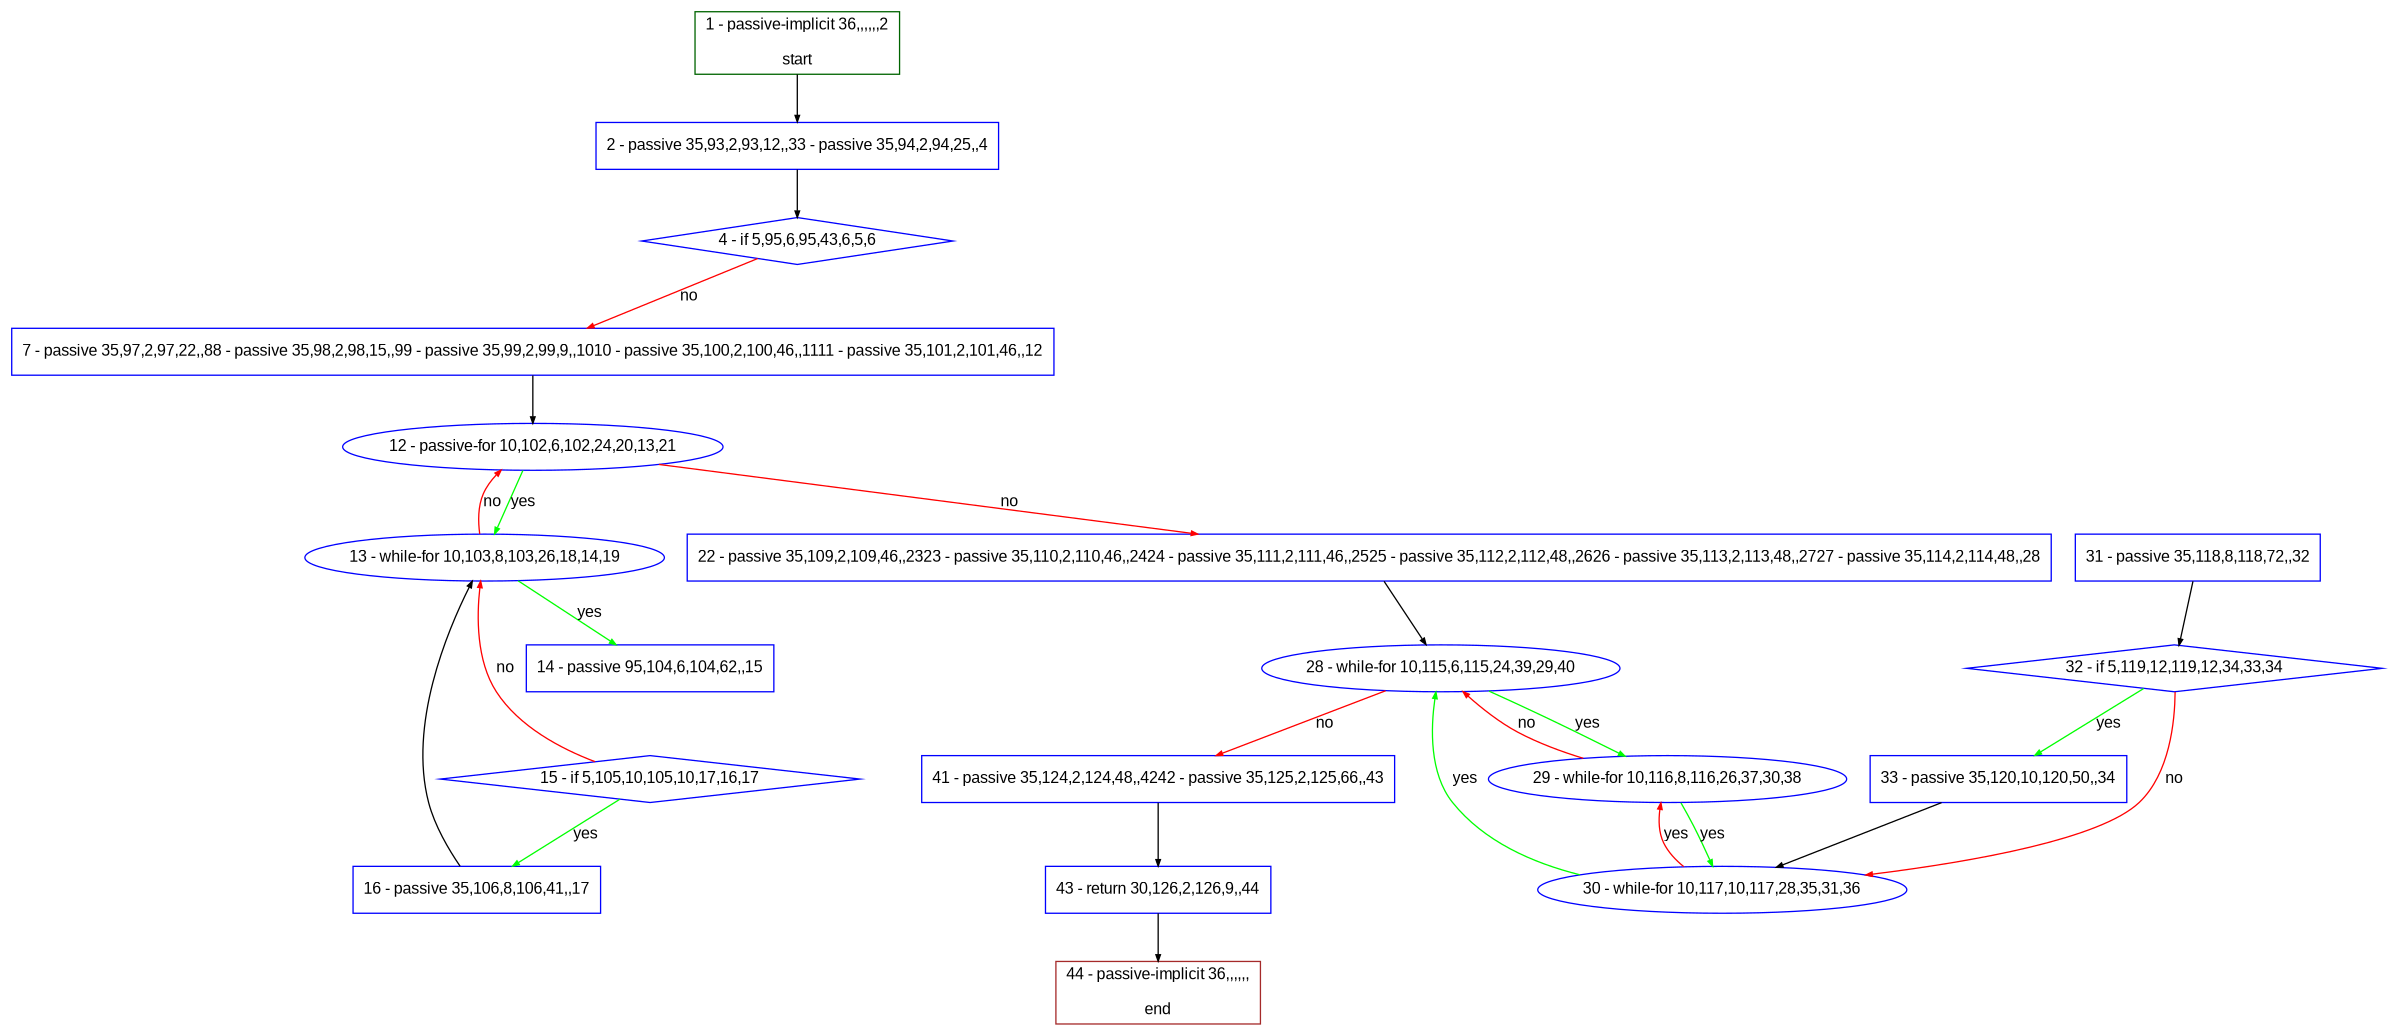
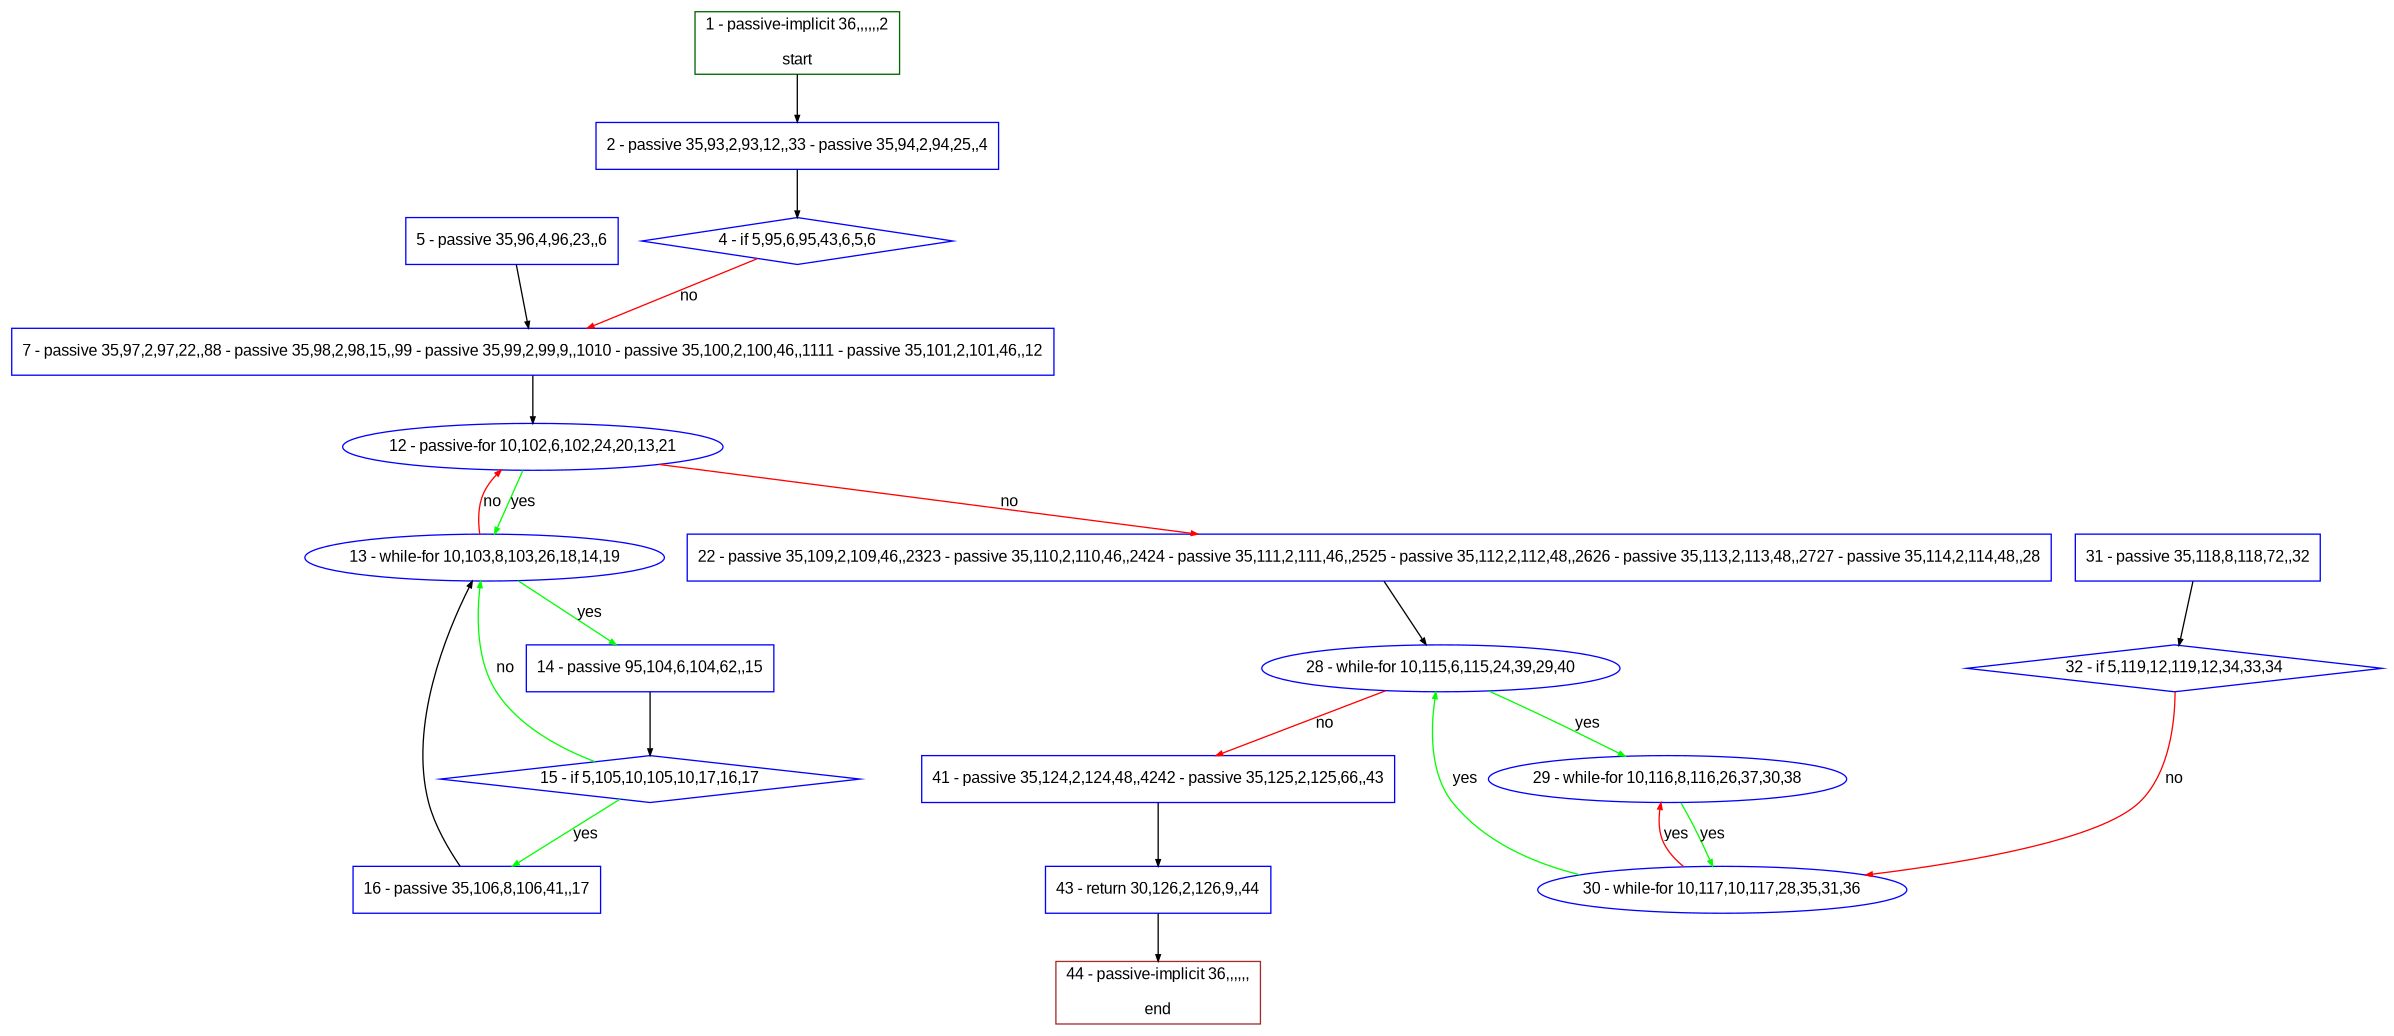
node "5 - passive 35,96,4,96,23,,6": added
edge "15 - if 5,105,10,105,10,17,16,17" -> "13 - while-for 10,103,8,103,26,18,14,19": color #ff0000 -> #00ff00
edge "14 - passive 95,104,6,104,62,,15" -> "15 - if 5,105,10,105,10,17,16,17": added
edge "29 - while-for 10,116,8,116,26,37,30,38" -> "28 - while-for 10,115,6,115,24,39,29,40": removed, label "no"
node "33 - passive 35,120,10,120,50,,34": removed
